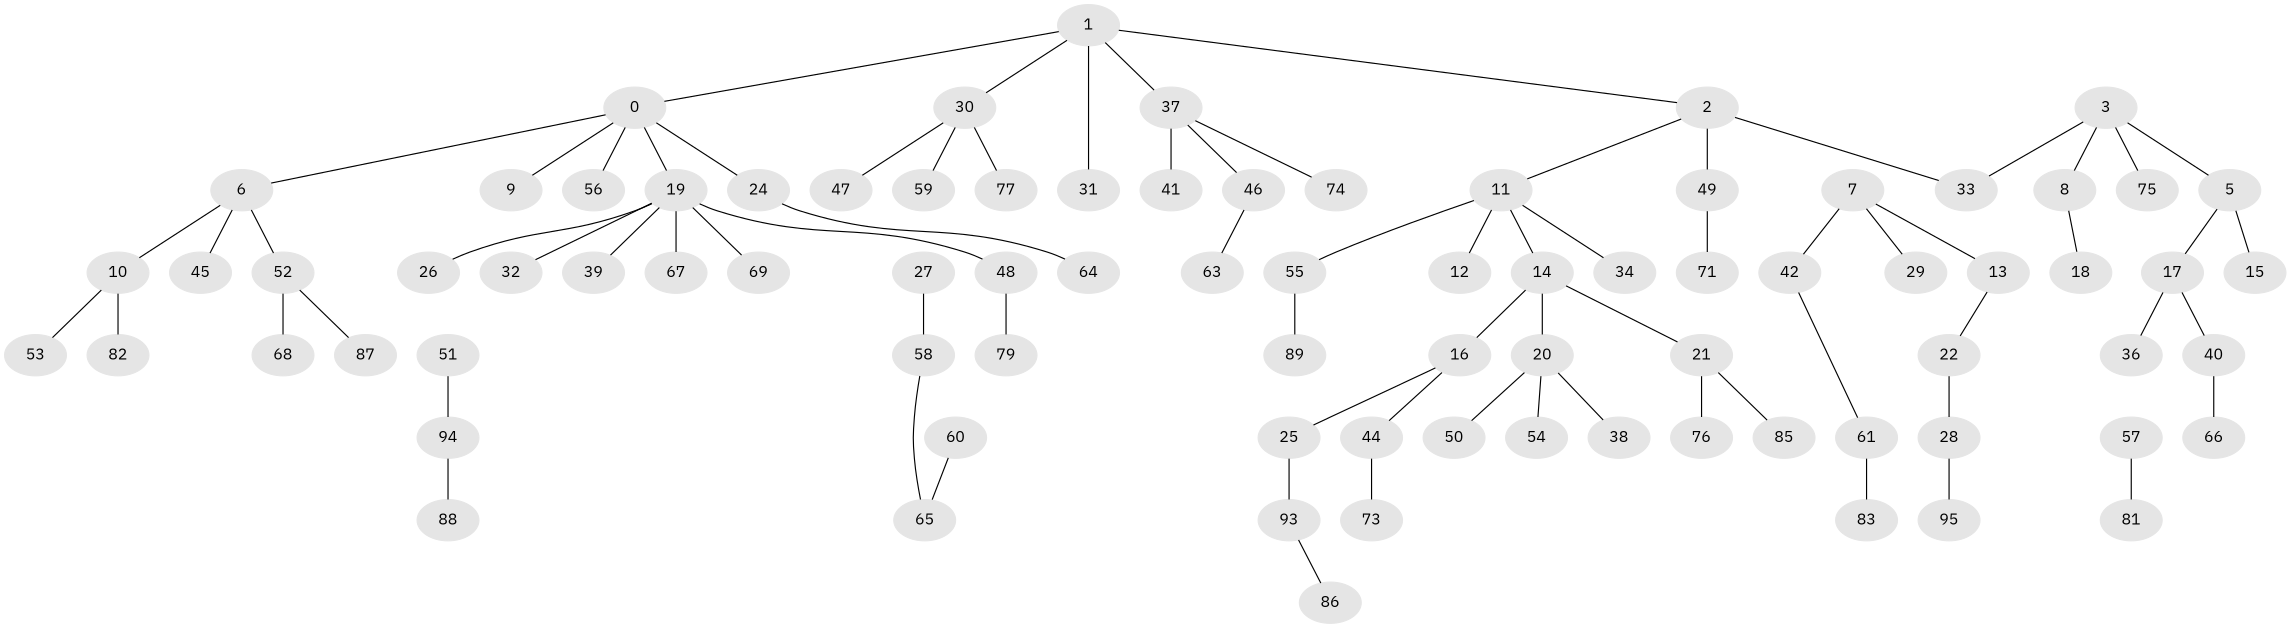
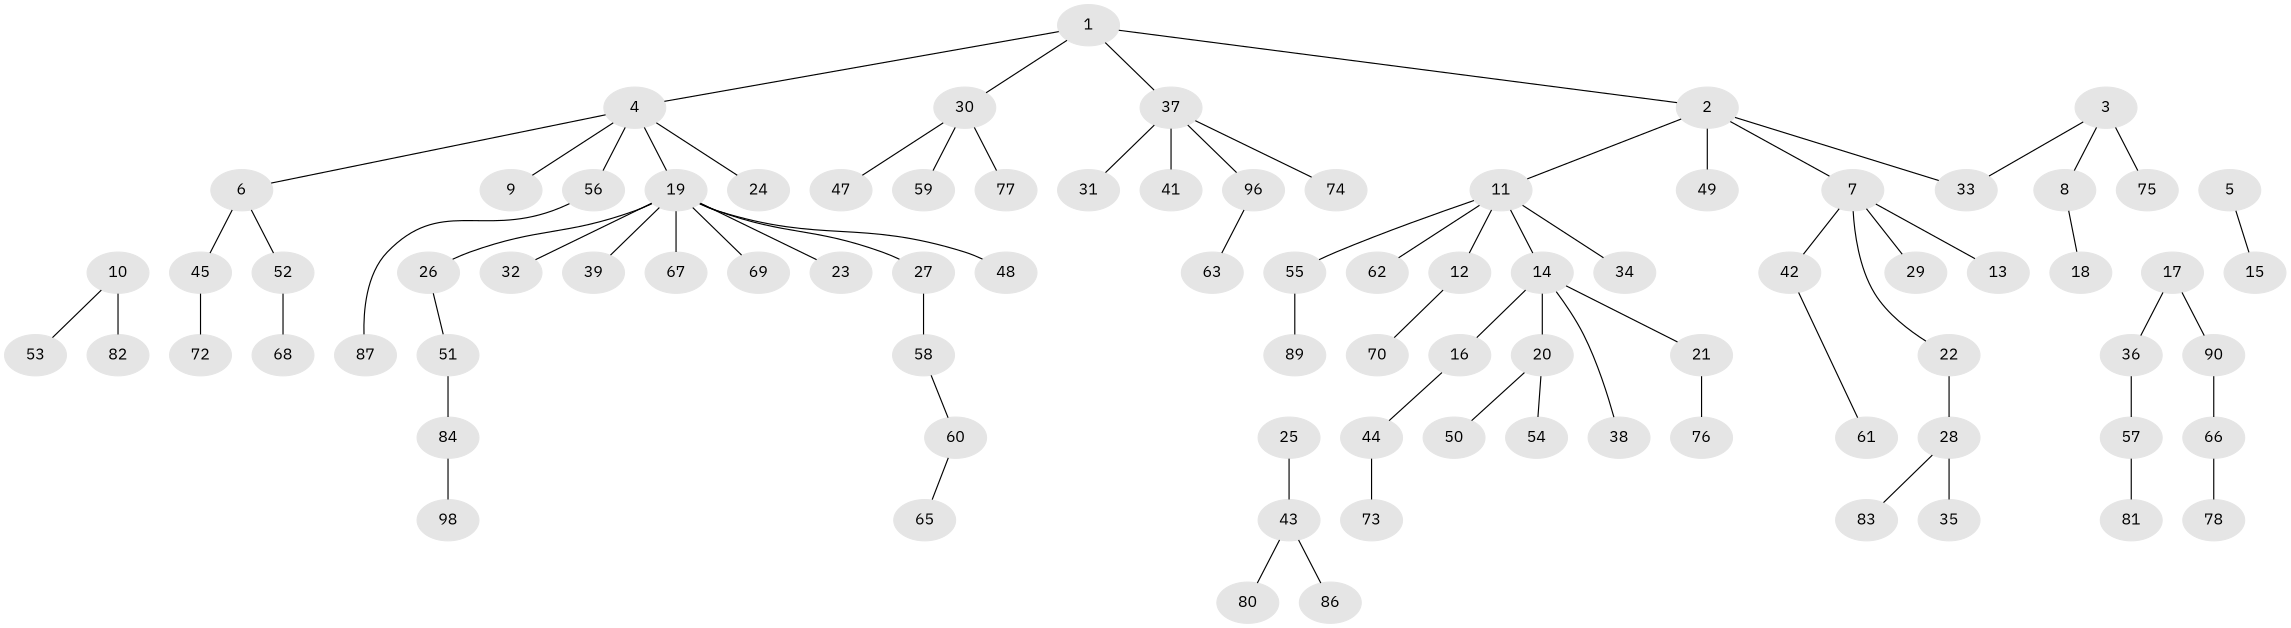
node "0": label "0" -> "4"
edge "1" -- "31": now "37" -- "31"
edge "2" -- "7": added
edge "3" -- "5": removed
node "46": label "46" -> "96"
edge "5" -- "17": removed
edge "6" -- "10": removed
edge "19" -- "27": added
node "23": added
node "64": removed
node "62": added
node "71": removed
edge "52" -- "87": now "56" -- "87"
edge "26" -- "51": added
edge "13" -- "22": now "7" -- "22"
node "72": added
node "79": removed
node "70": added
node "40": label "40" -> "90"
edge "16" -- "25": removed
edge "20" -- "38": now "14" -- "38"
edge "36" -- "57": added
node "94": label "94" -> "84"
edge "58" -- "65": now "58" -- "60"
node "85": removed
edge "61" -- "83": now "28" -- "83"
node "88": label "88" -> "98"
node "93": label "93" -> "43"
node "95": label "95" -> "35"
node "78": added
node "80": added
